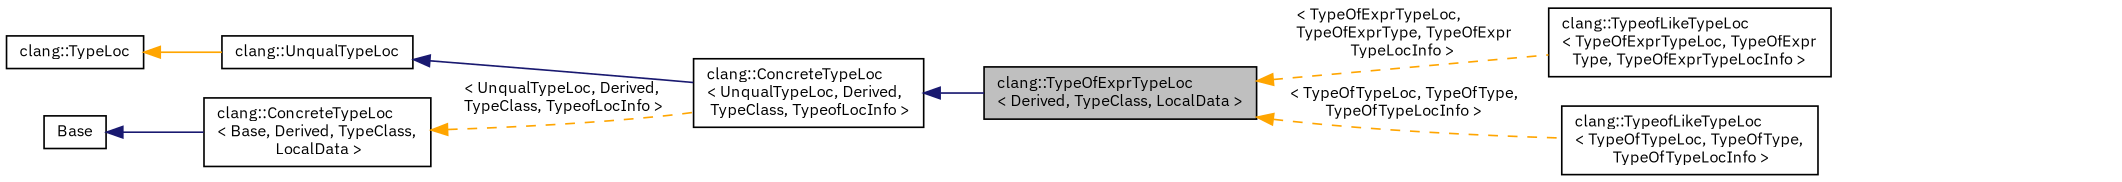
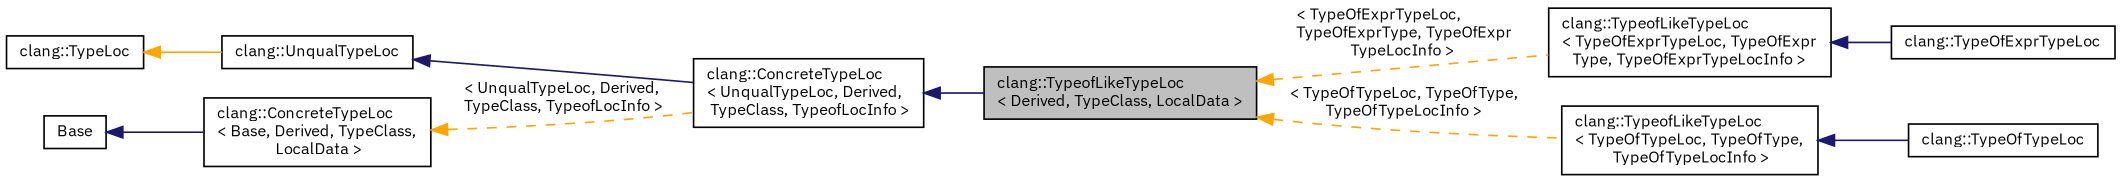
node "clang::TypeOfExprTypeLoc": added
node "clang::TypeOfExprTypeLoc < Derived, TypeClass, LocalData >": label "clang::TypeOfExprTypeLoc < Derived, TypeClass, LocalData >" -> "clang::TypeofLikeTypeLoc < Derived, TypeClass, LocalData >"
node "clang::TypeOfTypeLoc": added
